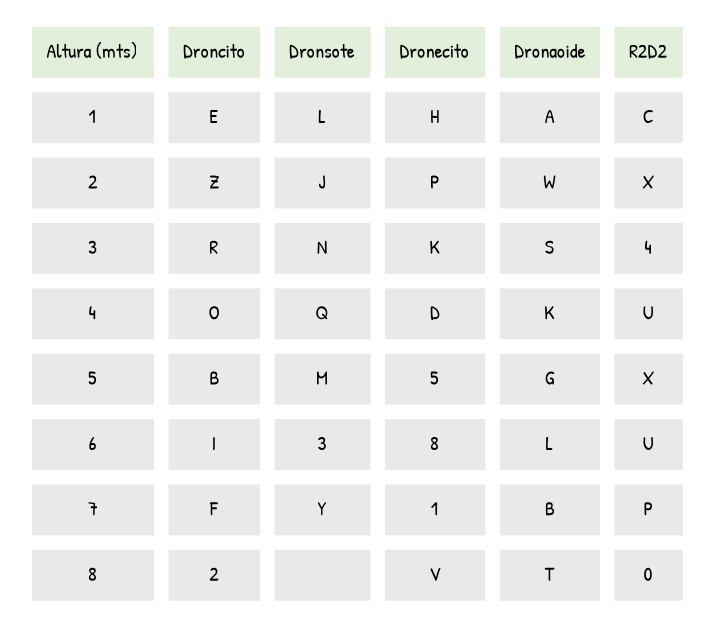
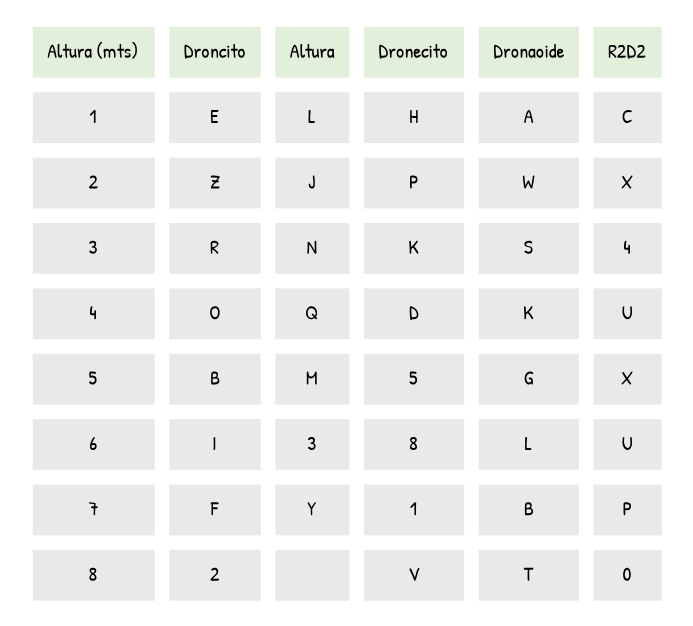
node "Altura (mts)": text "Dronsote" -> "Altura"
